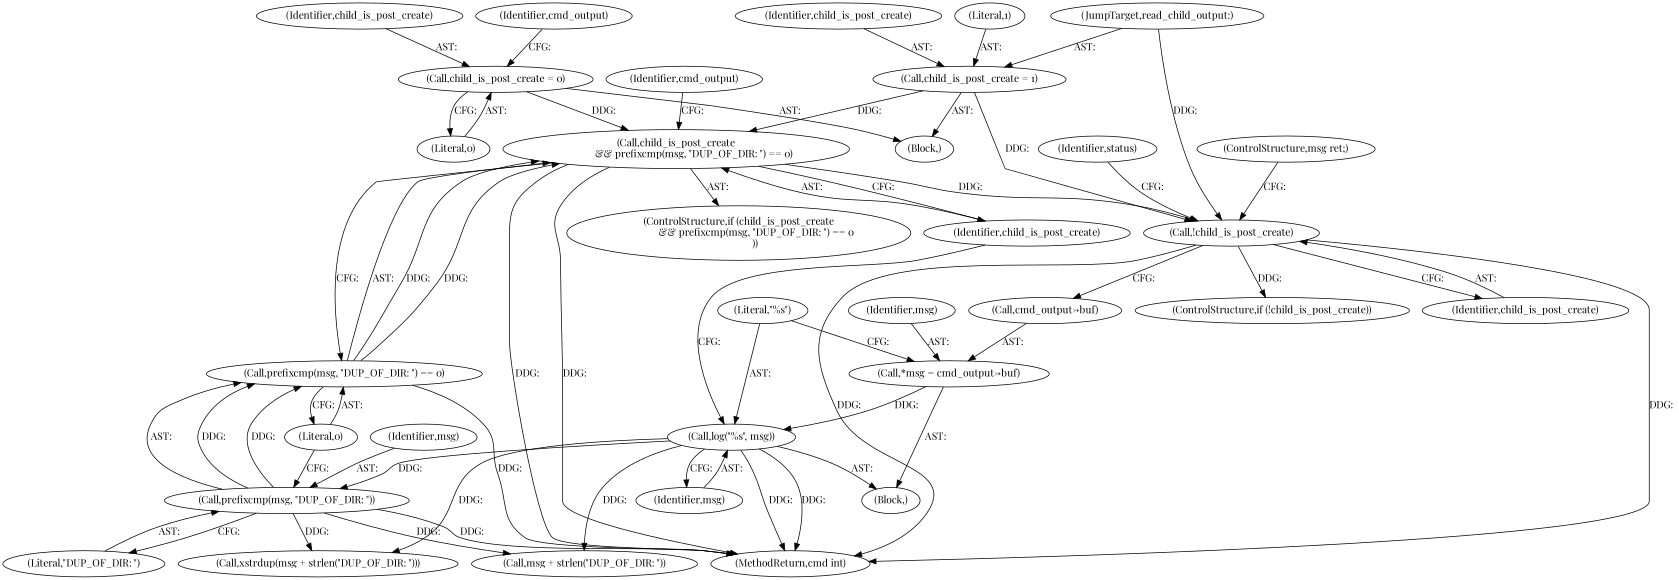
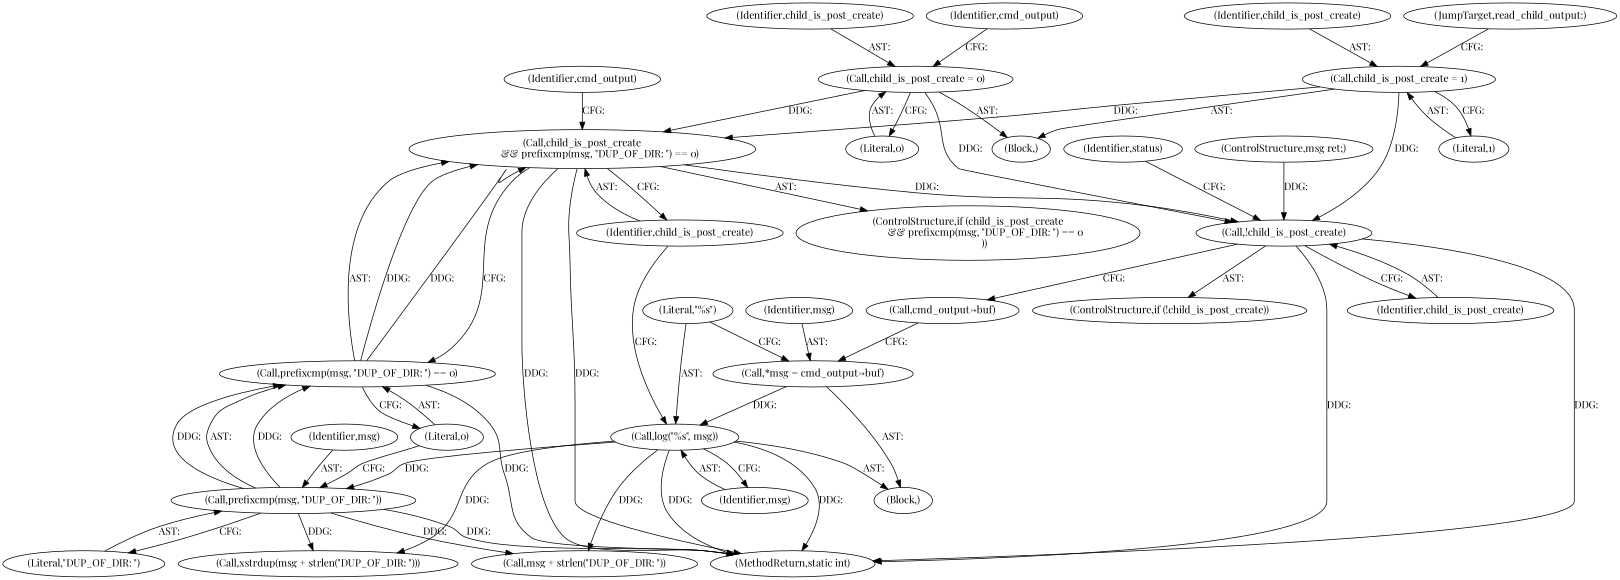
edge "(JumpTarget,read_child_output:)" -> "(Call,child_is_post_create = 1)": label "AST: " -> "CFG: "
edge "(Call,child_is_post_create = 1)" -> "(Literal,1)": added, label "CFG:"
edge "(JumpTarget,read_child_output:)" -> "(Call,!child_is_post_create)": now "(Call,child_is_post_create = 0)" -> "(Call,!child_is_post_create)"
edge "(ControlStructure,msg ret;)" -> "(Call,!child_is_post_create)": label "CFG: " -> "DDG: "
edge "(Call,!child_is_post_create)" -> "(ControlStructure,if (!child_is_post_create))": label "DDG: " -> "AST: "
edge "(Call,cmd_output->buf)" -> "(Call,*msg = cmd_output->buf)": label "AST: " -> "CFG: "
node "(MethodReturn,cmd int)": label "(MethodReturn,cmd int)" -> "(MethodReturn,static int)"
